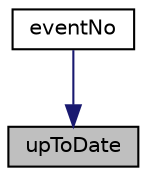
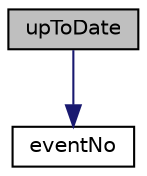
edge "eventNo" -> "upToDate": reversed
